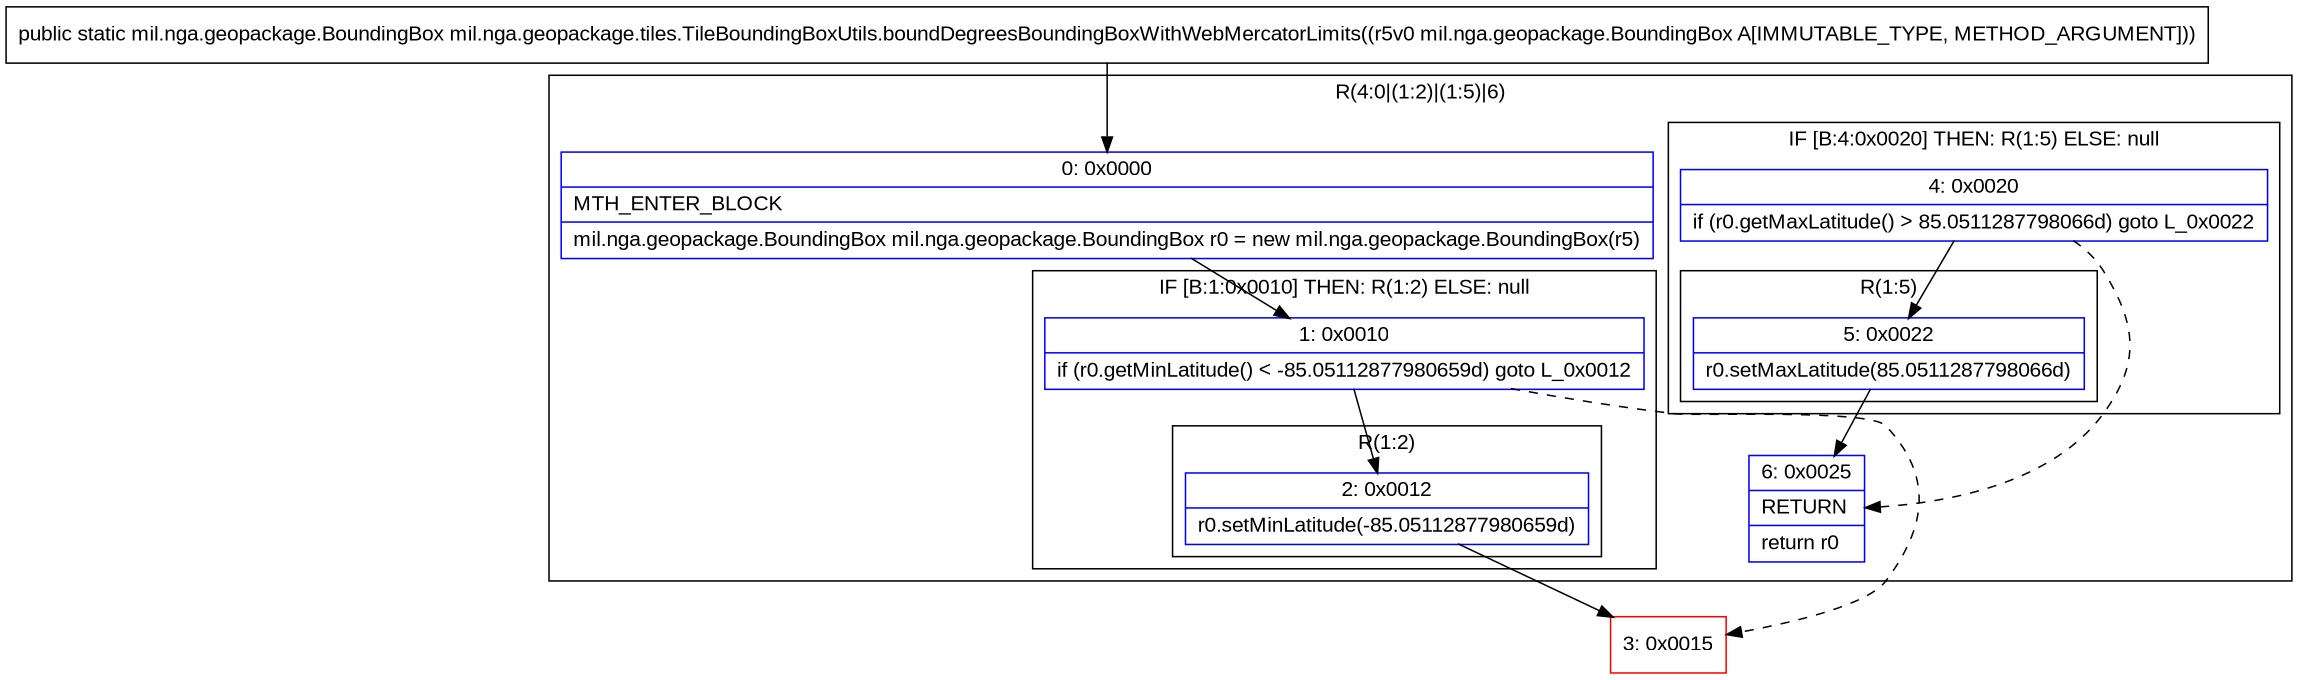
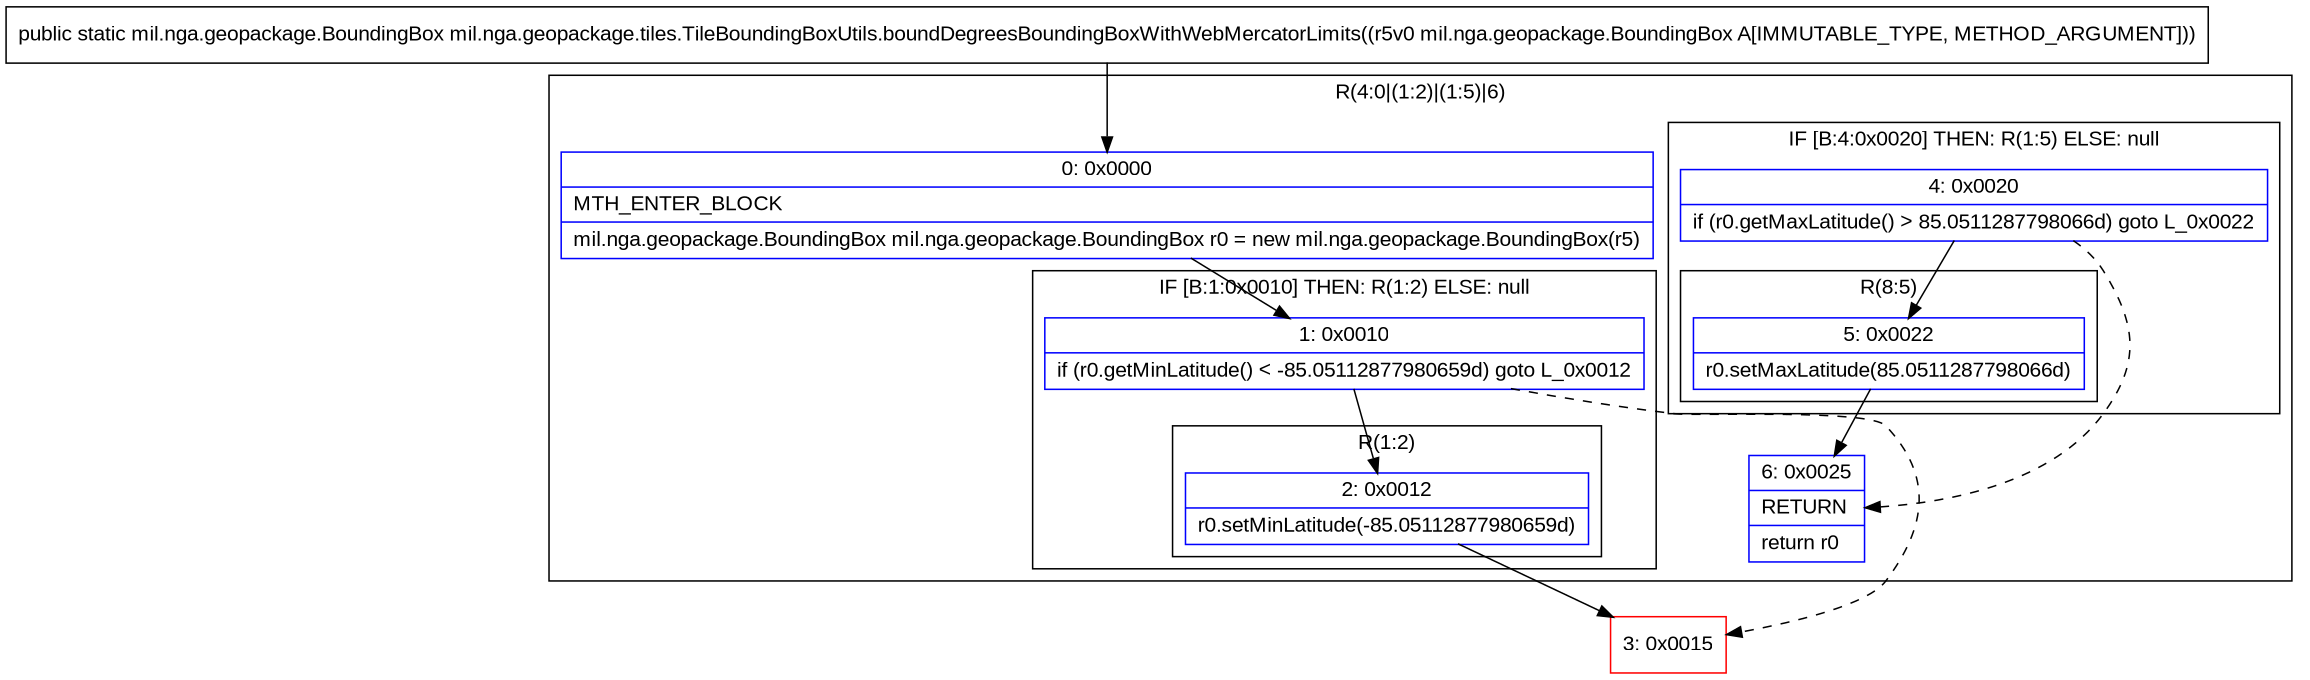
cluster "R(1:5)": label "R(1:5)" -> "R(8:5)"
